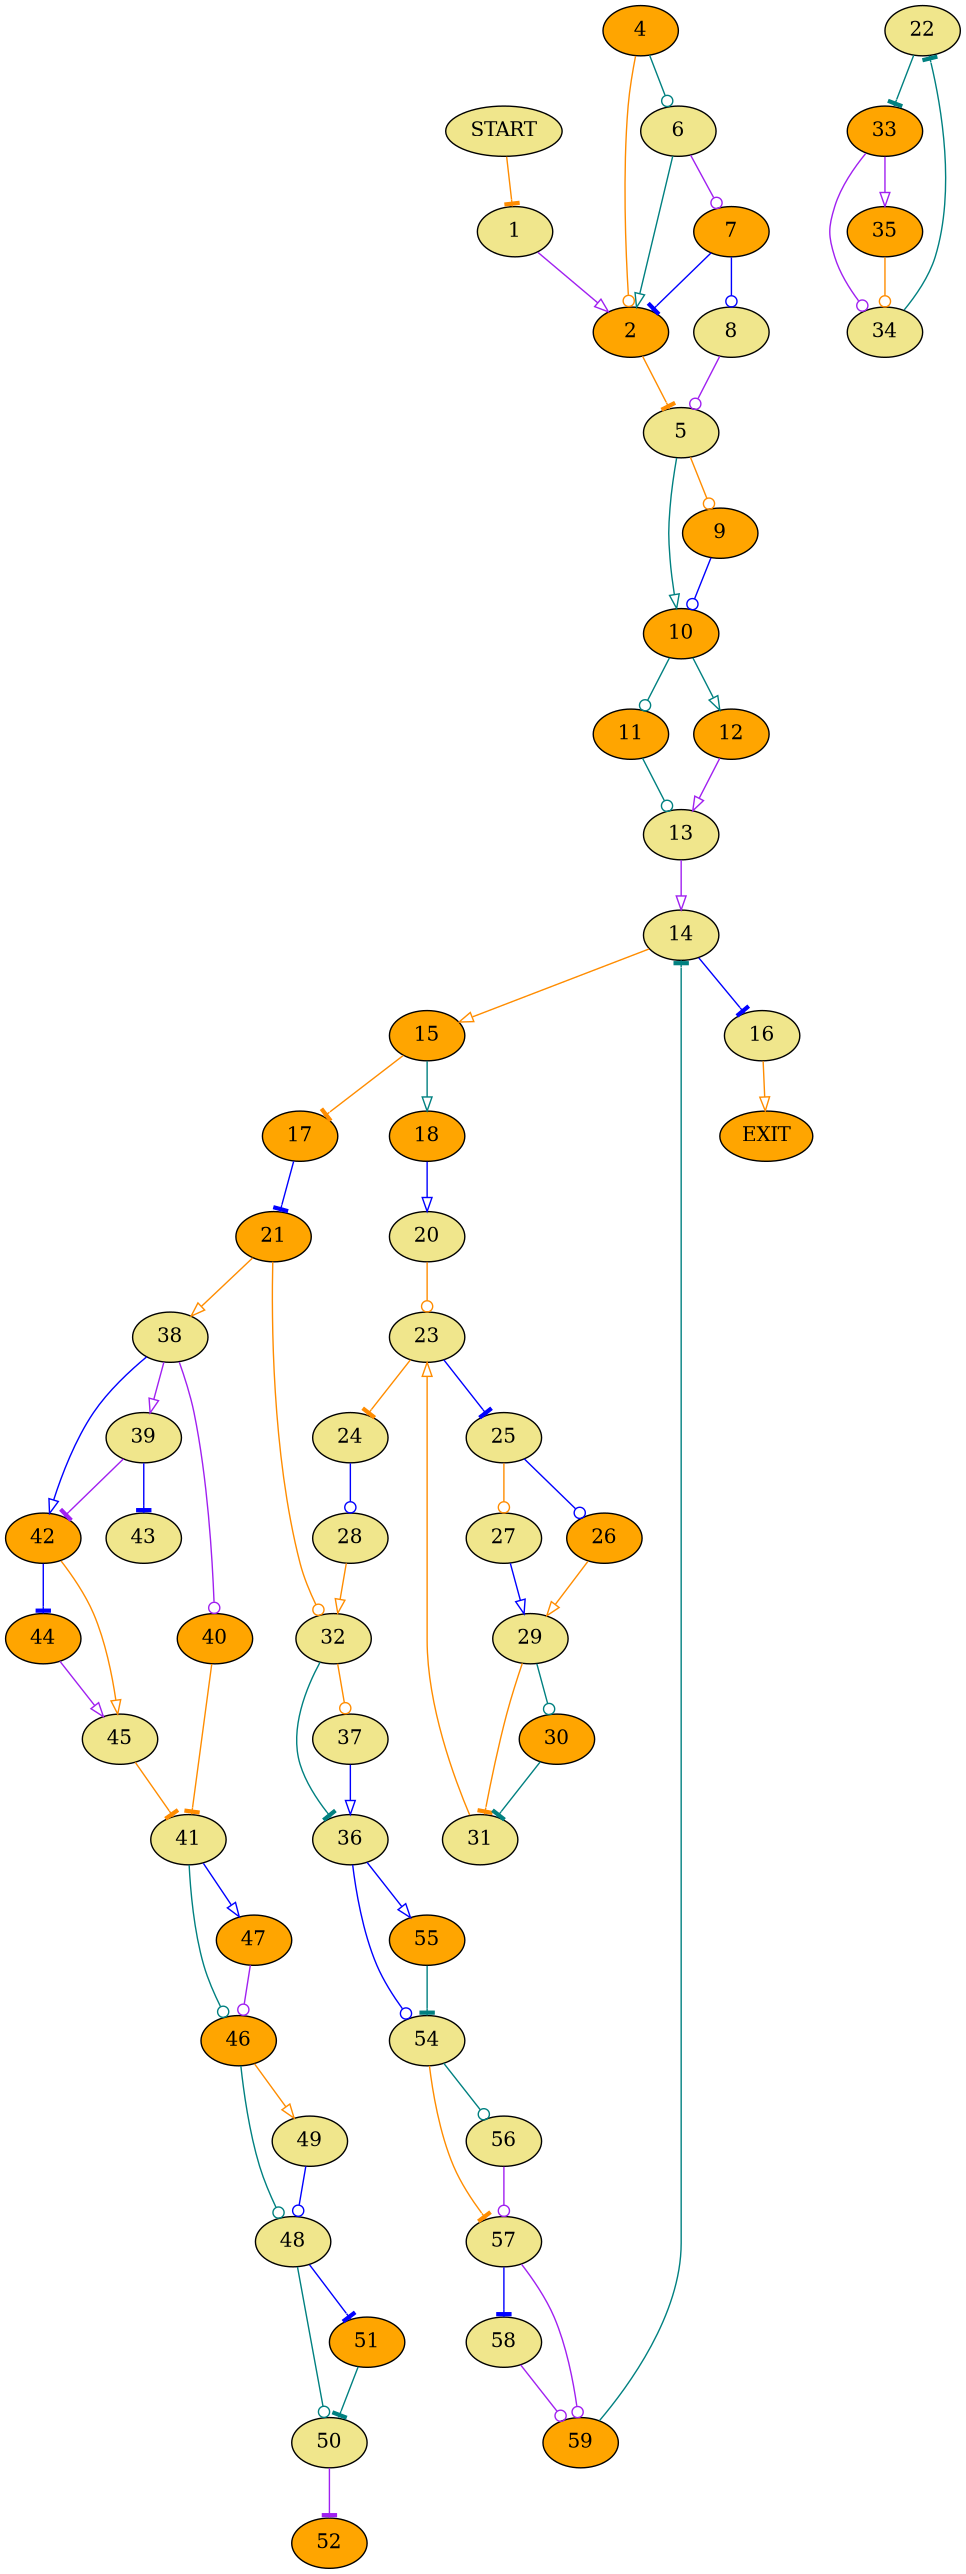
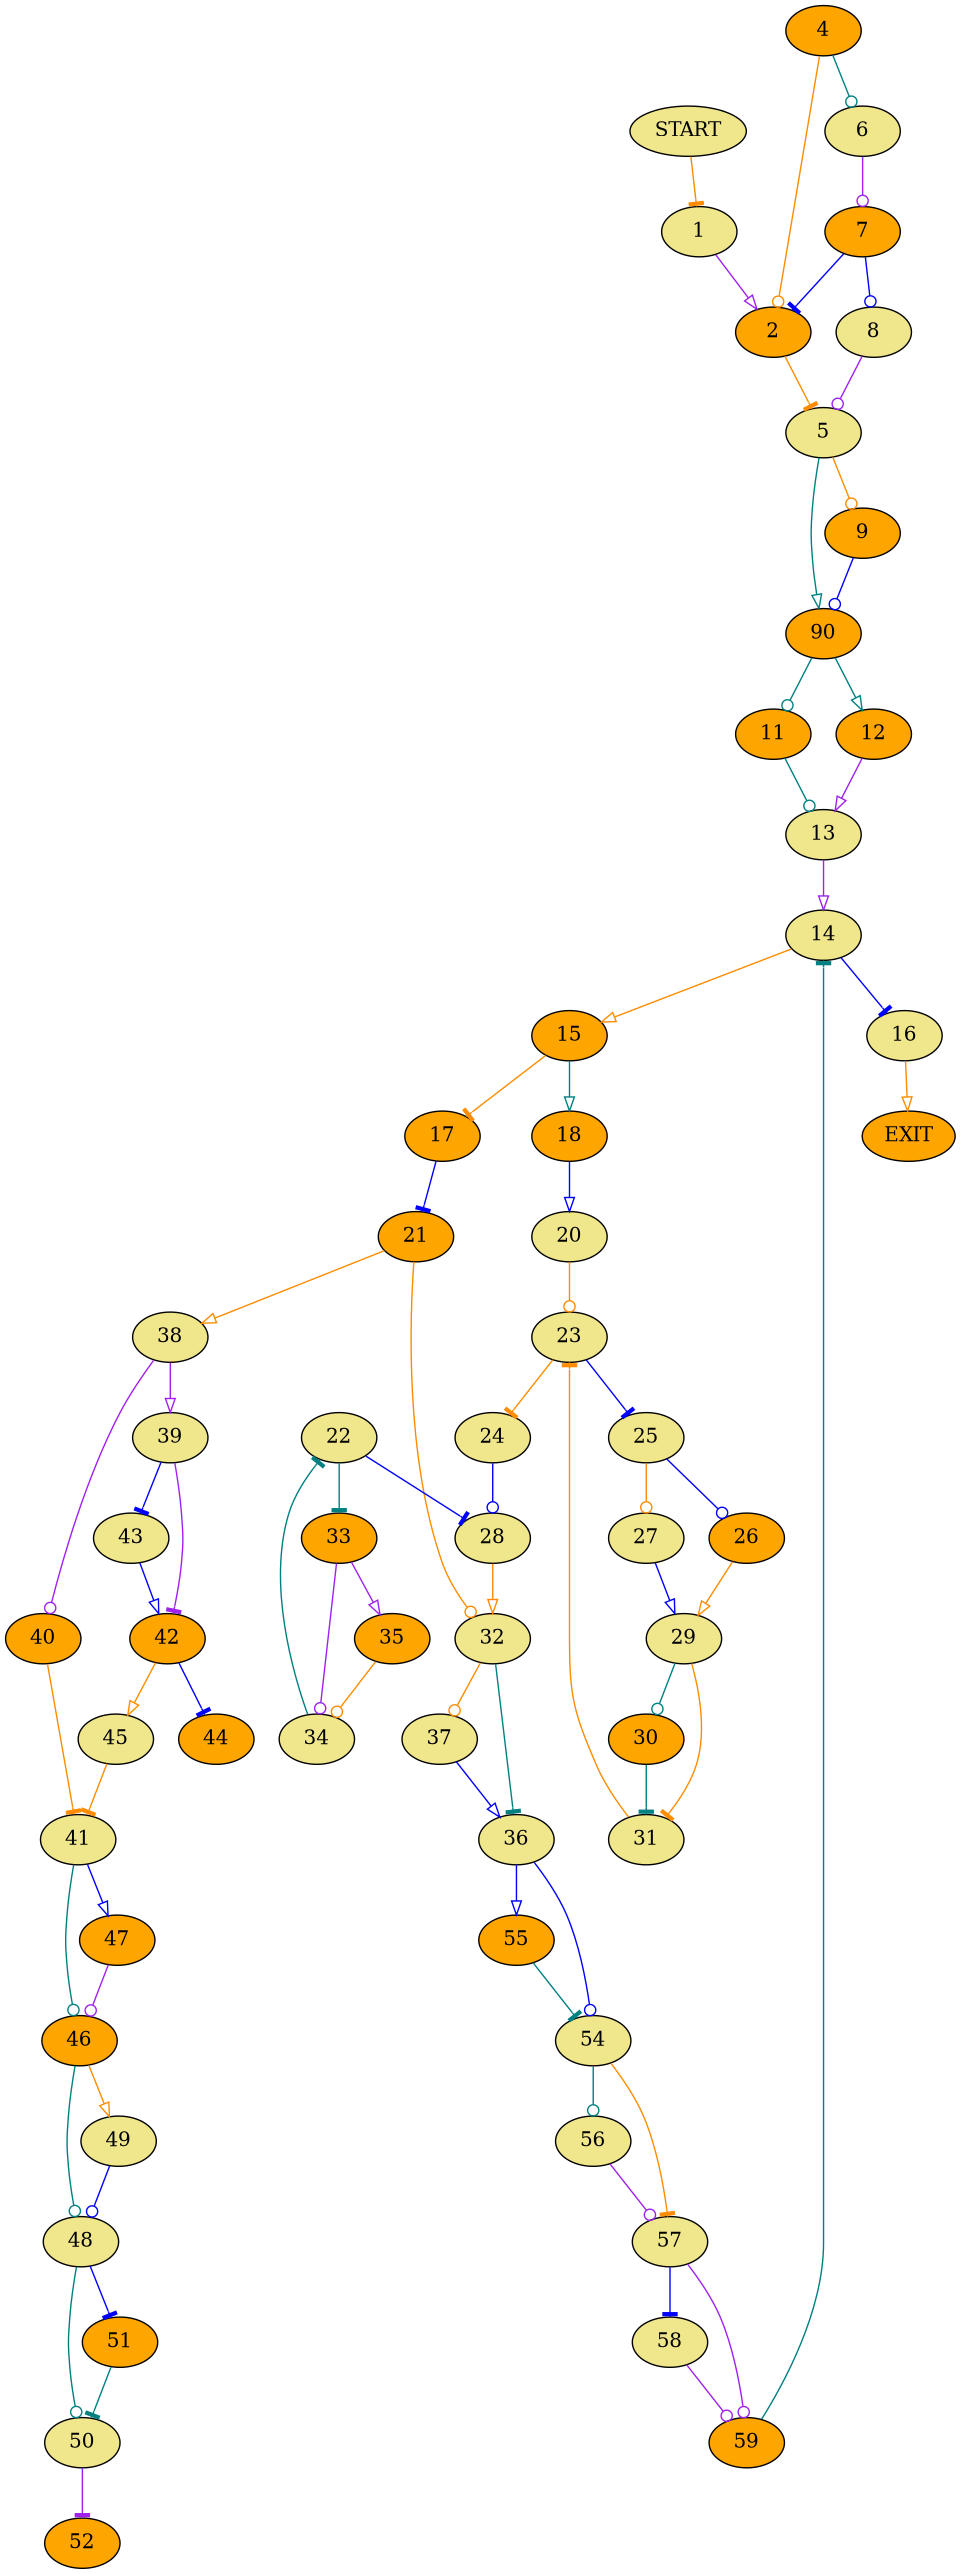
edge "6" -> "2": removed
node "10": label "10" -> "90"
edge "38" -> "42": now "43" -> "42"
edge "22" -> "28": added
edge "31" -> "23": arrowhead onormal -> tee
edge "44" -> "45": removed
